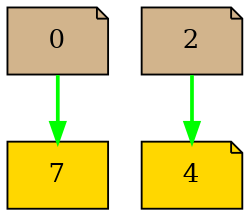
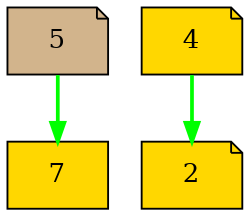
node "0": label "0" -> "5"
node "2": fillcolor tan -> gold
edge "2" -> "4": reversed
